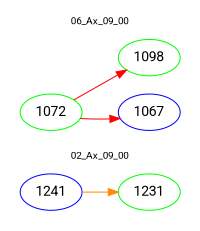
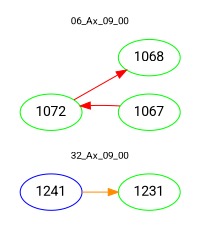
node "1098": label "1098" -> "1068"
node "1067": color blue -> green
edge "1072" -> "1067": reversed
cluster "02_Ax_09_00": label "02_Ax_09_00" -> "32_Ax_09_00"
